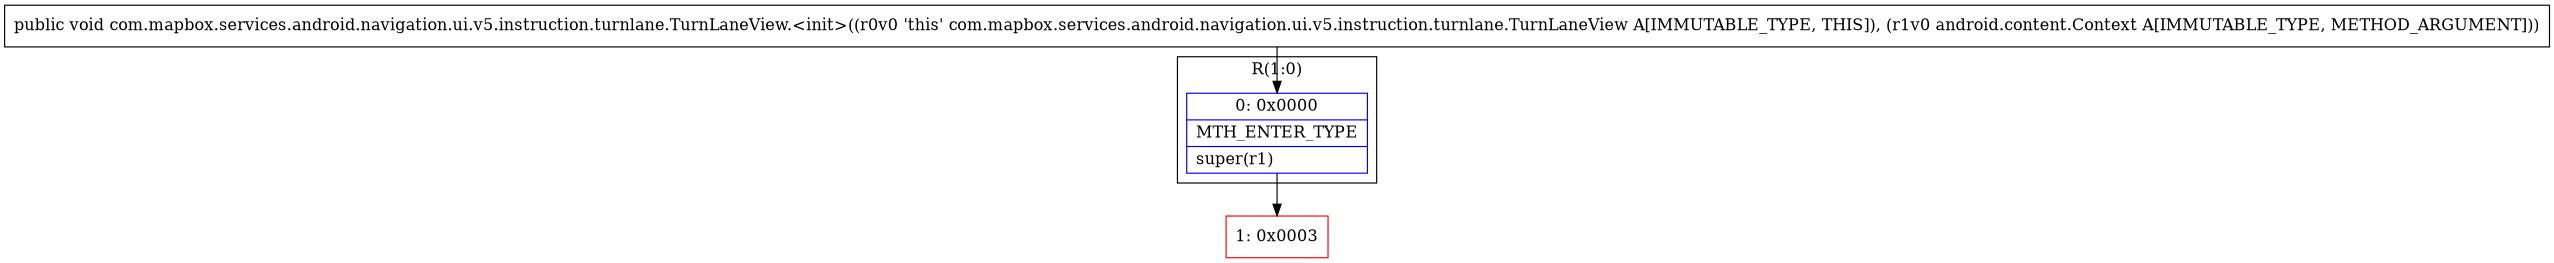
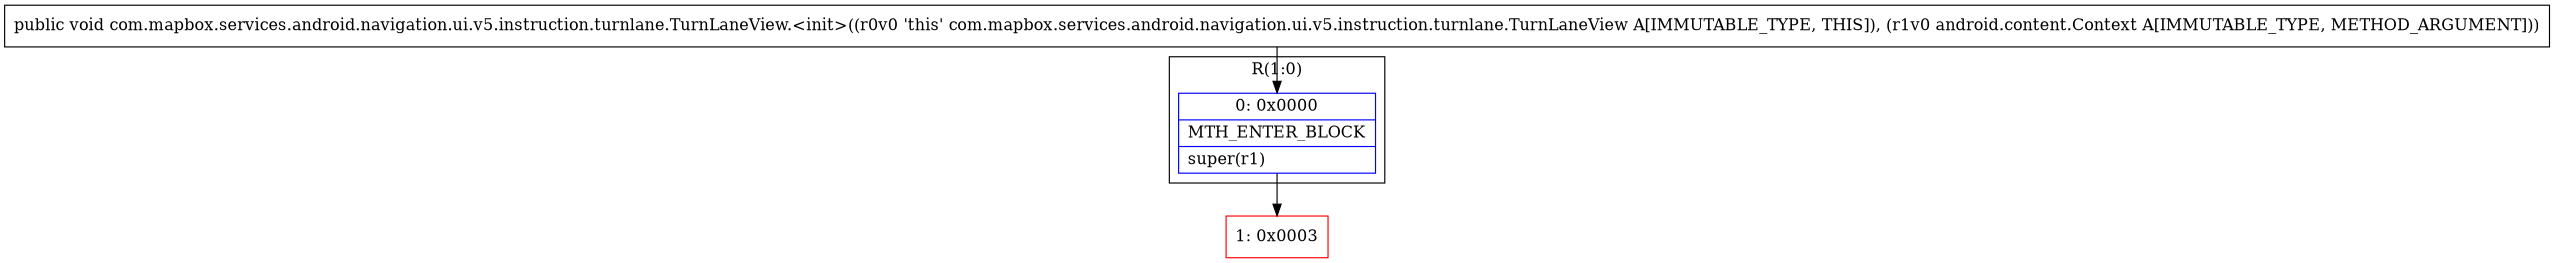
node "0: 0x0000": text "MTH_ENTER_TYPE" -> "MTH_ENTER_BLOCK"
